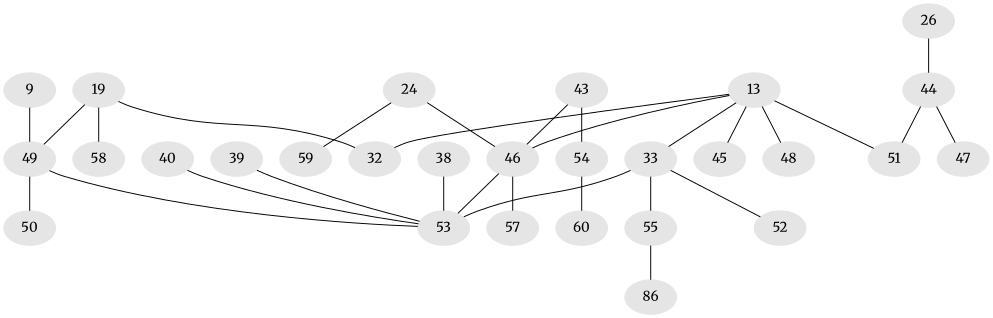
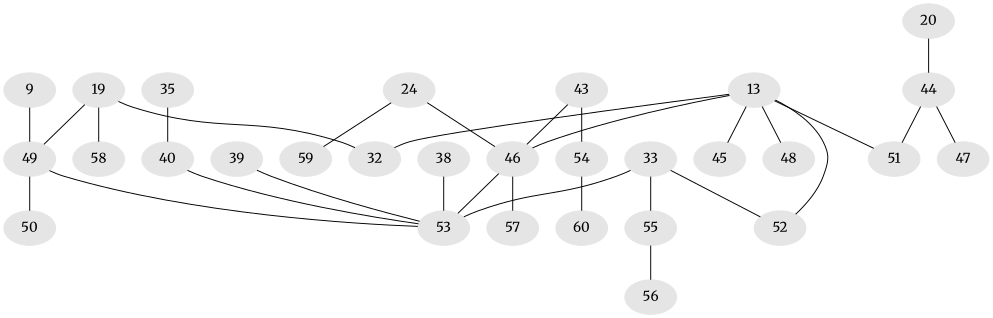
node "26": label "26" -> "20"
node "35": added
edge "13" -- "33": now "13" -- "52"
node "86": label "86" -> "56"
